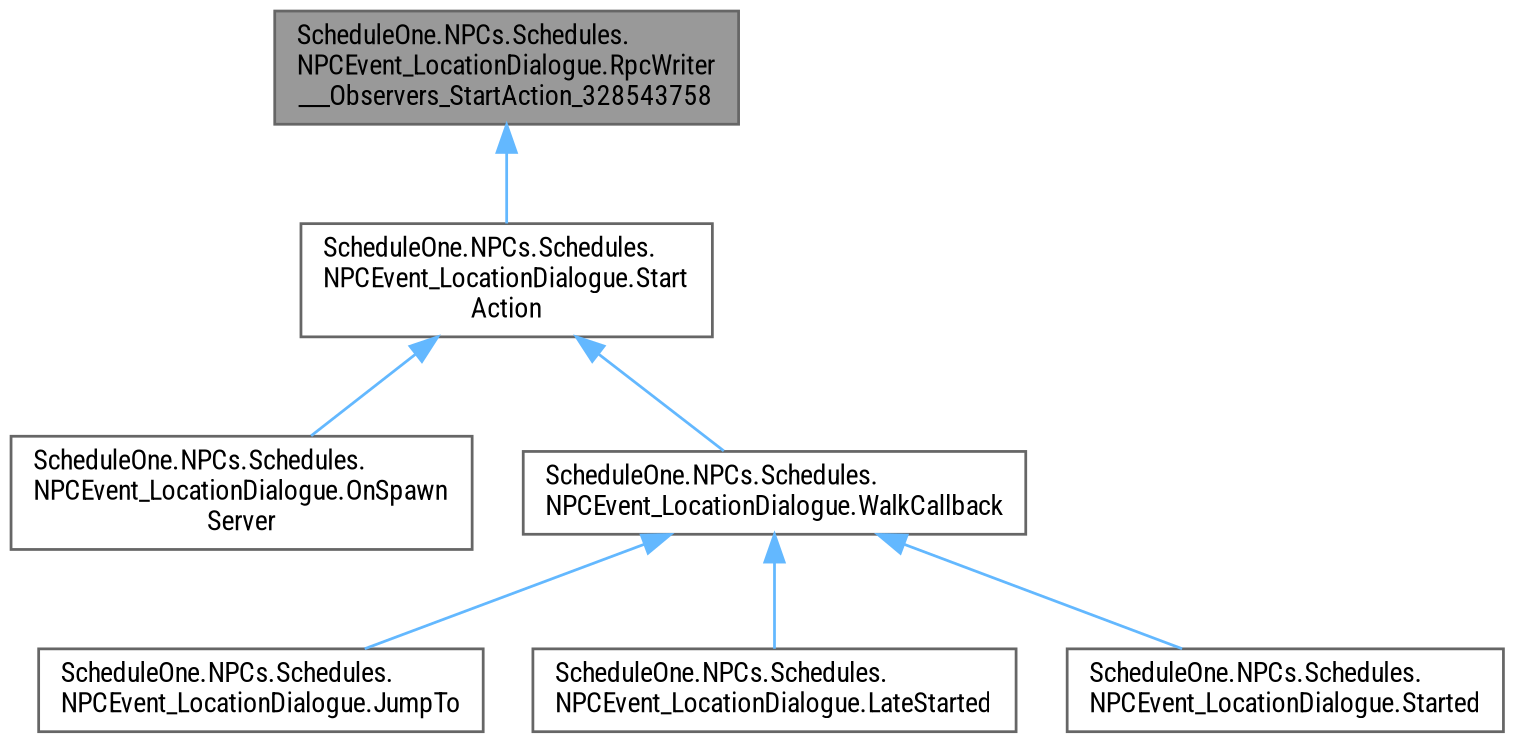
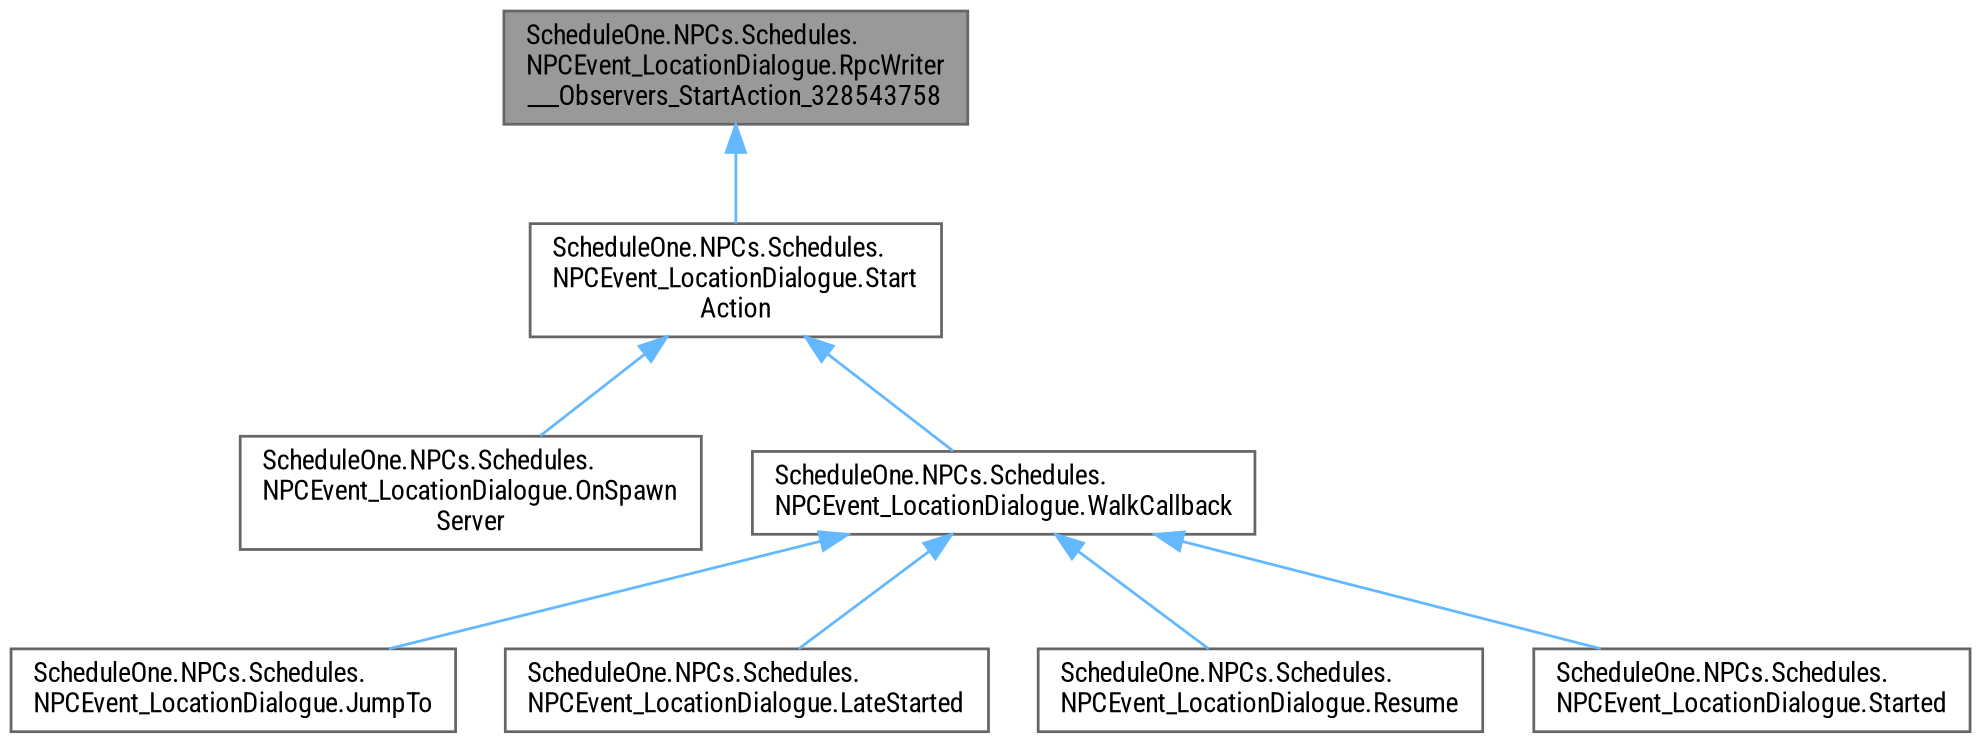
node "ScheduleOne.NPCs.Schedules. NPCEvent_LocationDialogue.Resume": added
